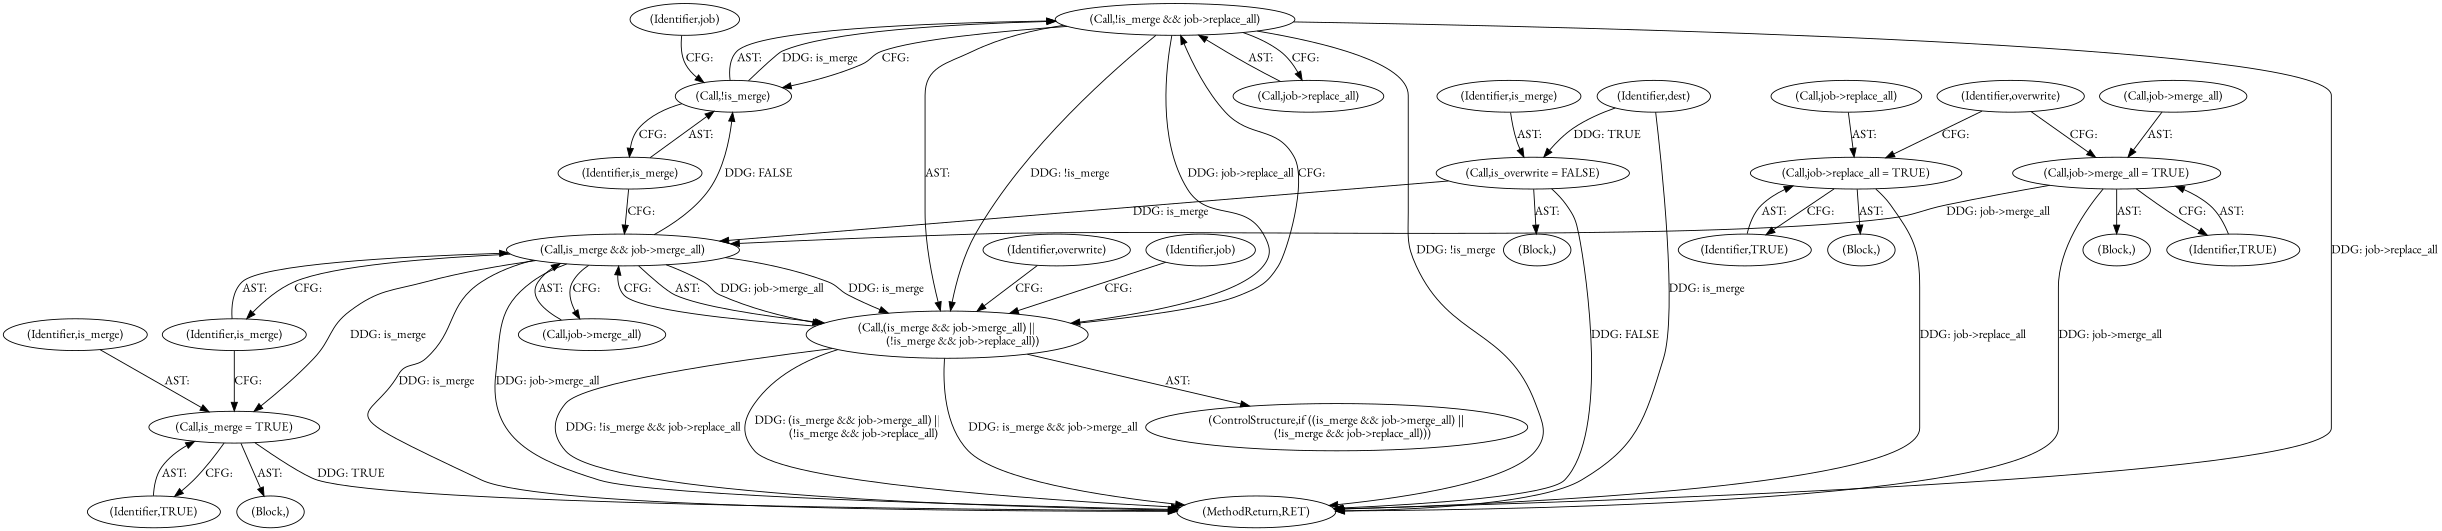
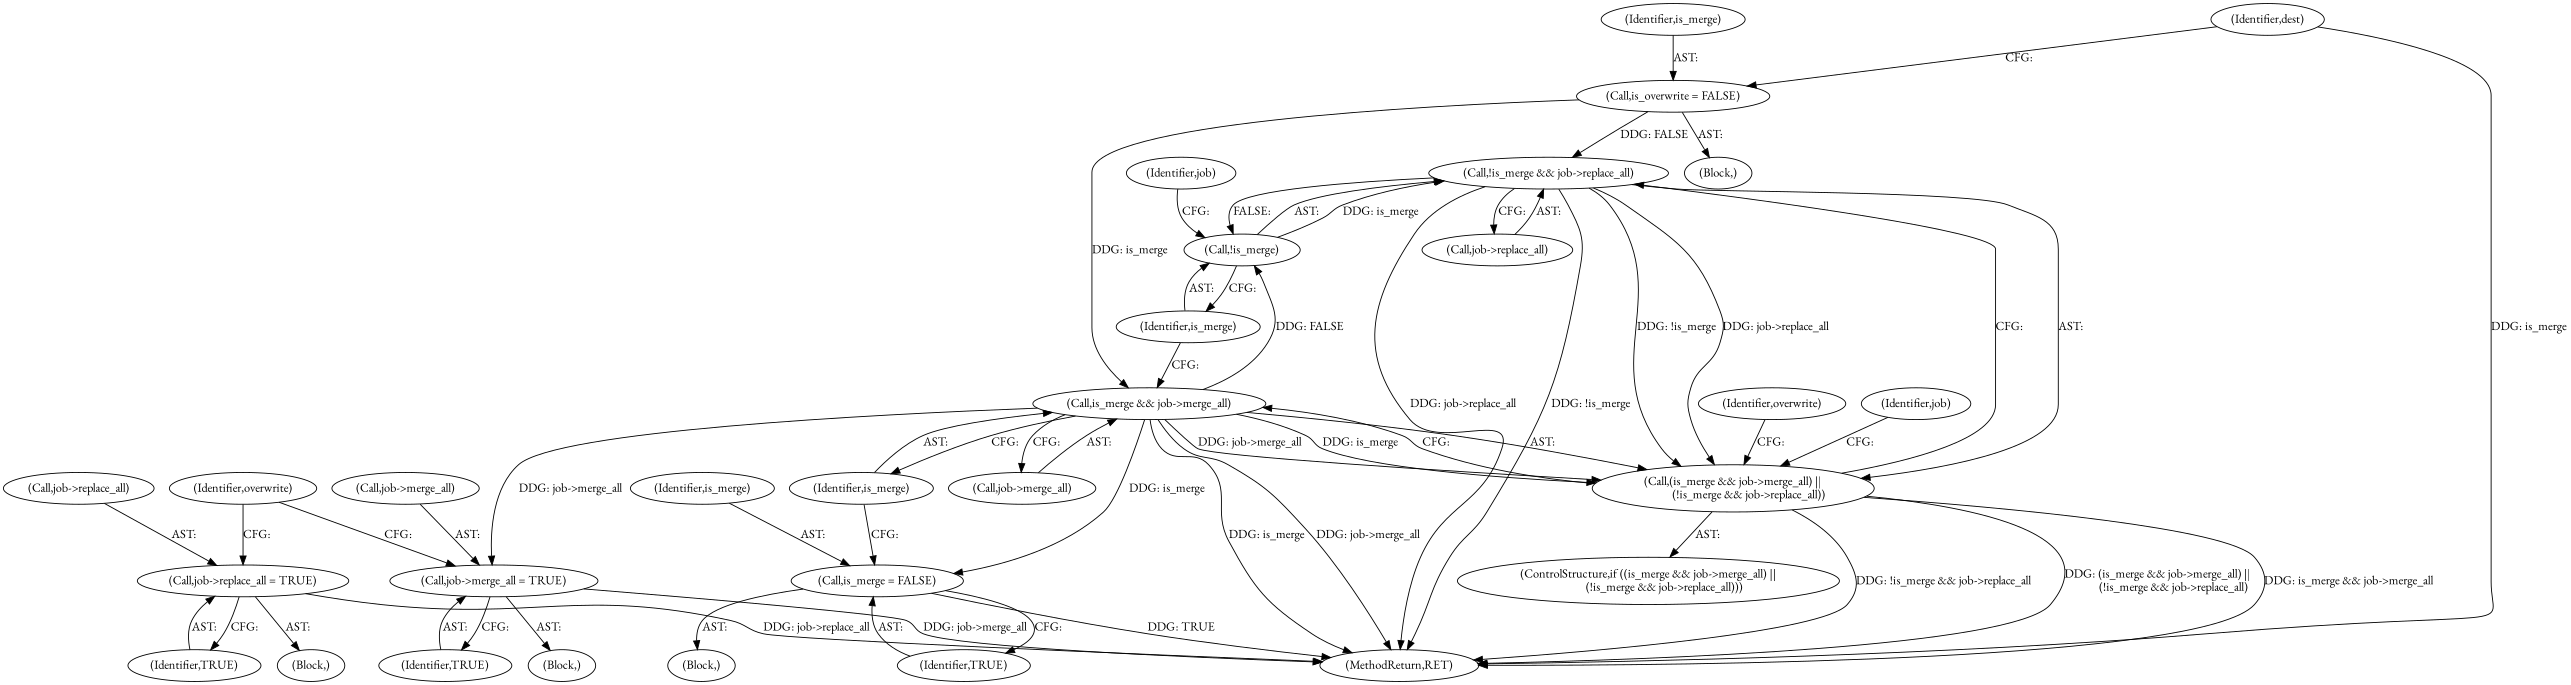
edge "(Call,!is_merge && job->replace_all)" -> "(Call,!is_merge)": label "CFG: " -> "FALSE: "
edge "(Identifier,dest)" -> "(Call,is_overwrite = FALSE)": label "DDG: TRUE" -> "CFG: "
edge "(Call,job->merge_all = TRUE)" -> "(Call,is_merge && job->merge_all)": reversed
node "(Call,is_merge = TRUE)": label "(Call,is_merge = TRUE)" -> "(Call,is_merge = FALSE)"
edge "(Call,is_overwrite = FALSE)" -> "(MethodReturn,RET)": now "(Call,is_overwrite = FALSE)" -> "(Call,!is_merge && job->replace_all)"
